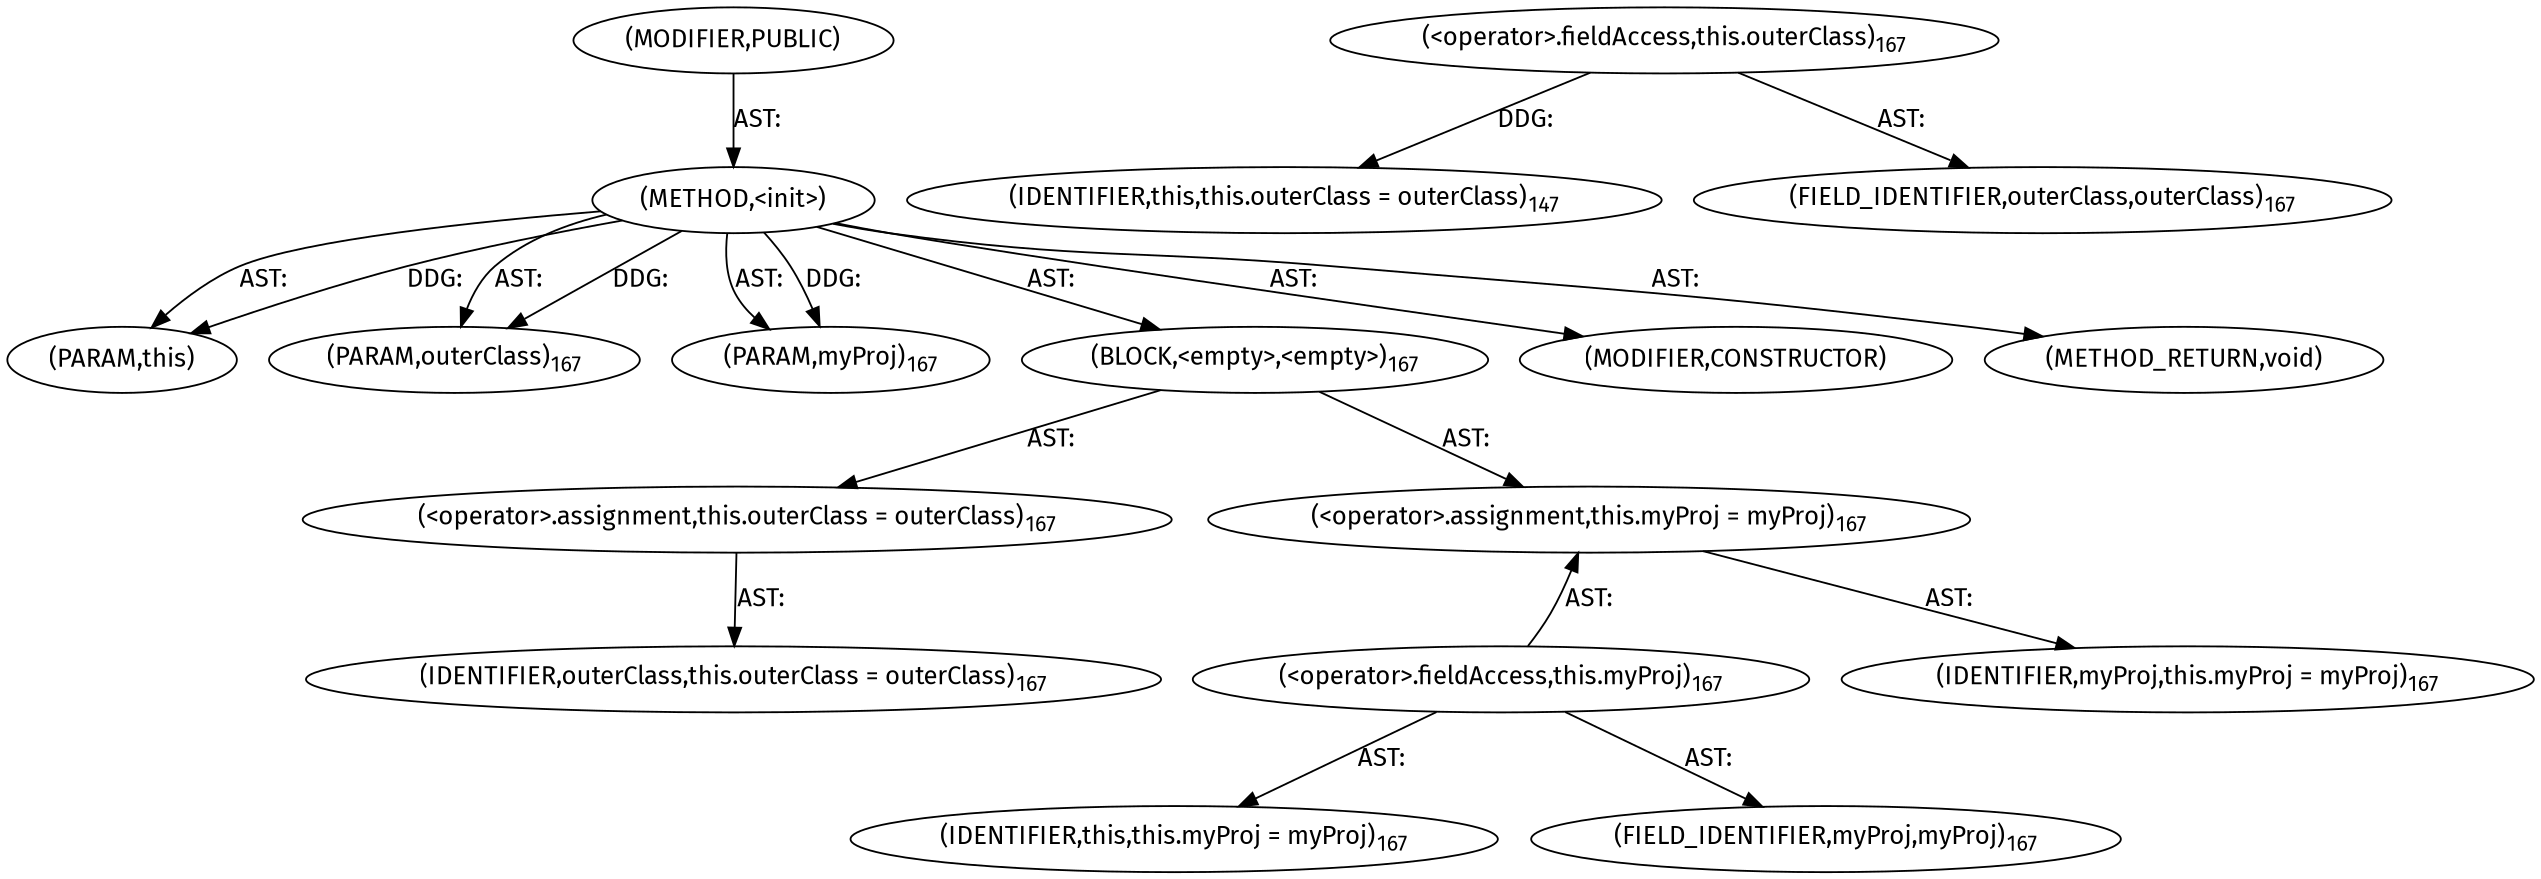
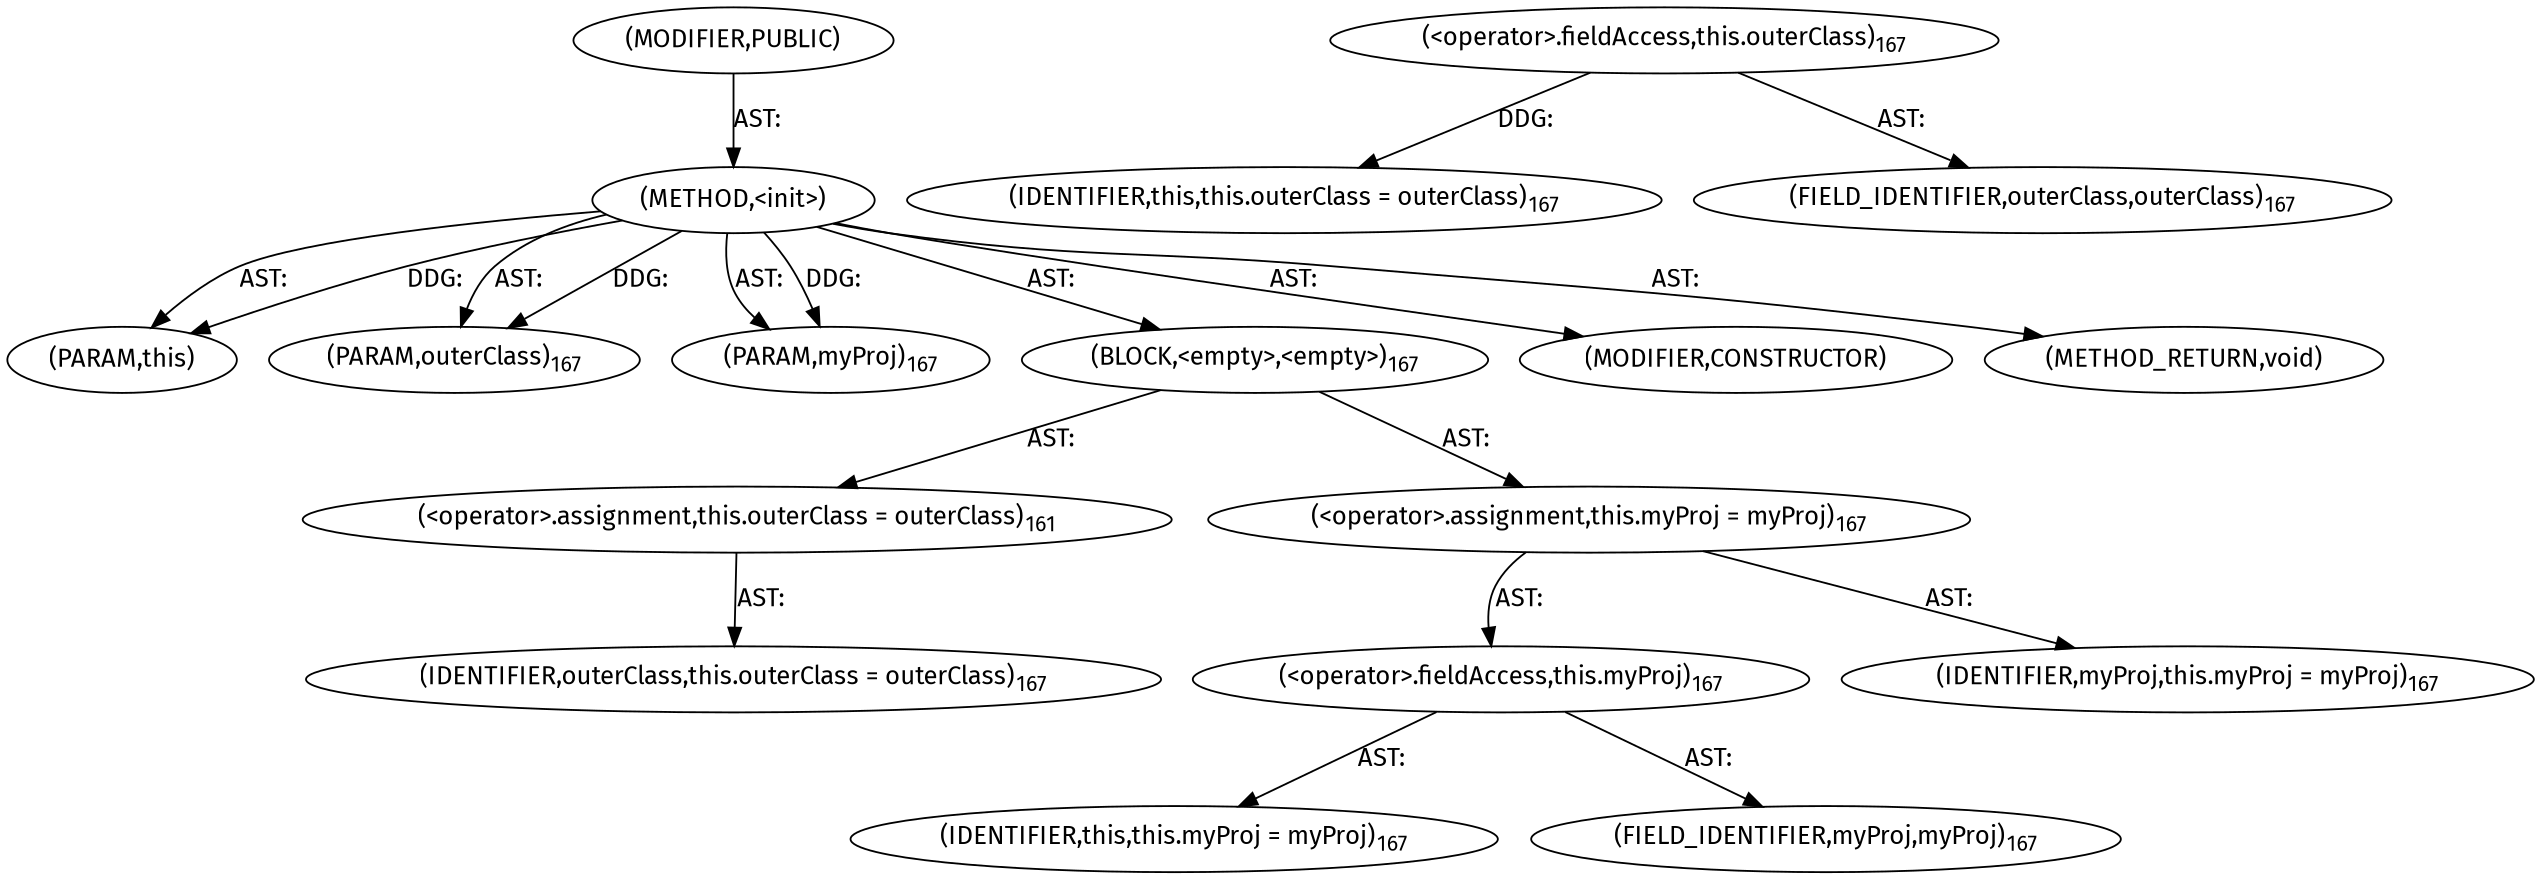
node "(IDENTIFIER,this,this.outerClass = outerClass)": text "147" -> "167"
node "(<operator>.assignment,this.outerClass = outerClass)": text "167" -> "161"
edge "(<operator>.fieldAccess,this.myProj)" -> "(<operator>.assignment,this.myProj = myProj)": reversed
